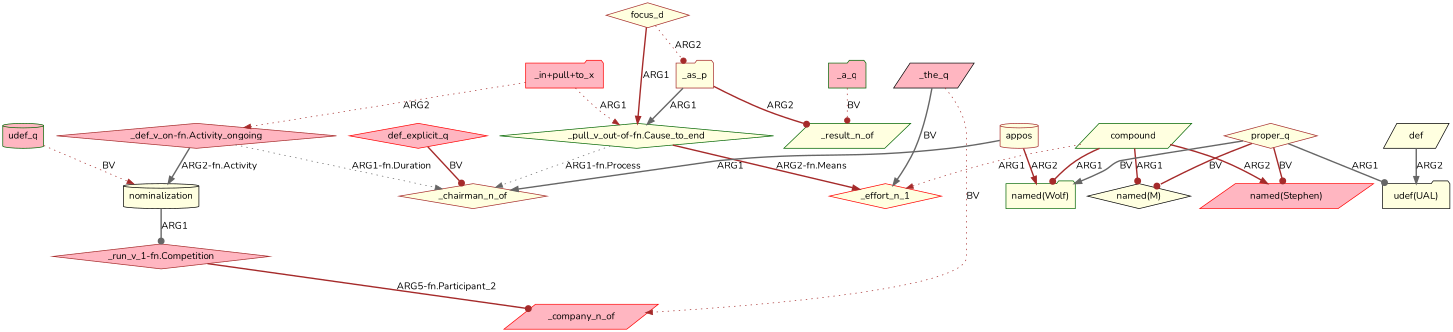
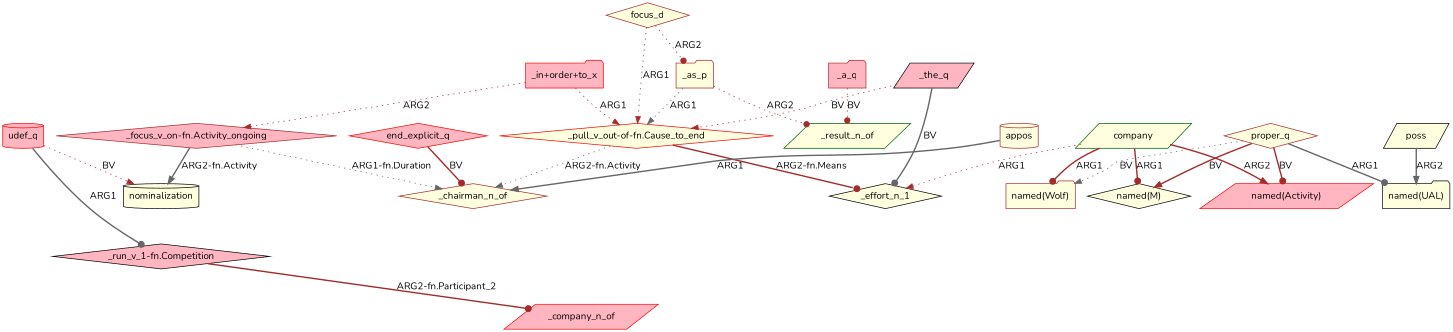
edge "focus_d" -> "_pull_v_out-of-fn.Cause_to_end": style bold -> dotted
node "_in+pull+to_x": label "_in+pull+to_x" -> "_in+order+to_x"
node "_a_q": color darkgreen -> brown
edge "_as_p" -> "_pull_v_out-of-fn.Cause_to_end": style bold -> dotted
edge "_as_p" -> "_result_n_of": style bold -> dotted
node "udef_q": color darkgreen -> red
node "_def_v_on-fn.Activity_ongoing": label "_def_v_on-fn.Activity_ongoing" -> "_focus_v_on-fn.Activity_ongoing"
node "def_explicit_q": label "def_explicit_q" -> "end_explicit_q"
node "_pull_v_out-of-fn.Cause_to_end": color darkgreen -> red
node "compound": label "compound" -> "company"
node "def": label "def" -> "poss"
edge "_the_q" -> "_effort_n_1": arrowhead normal -> dot
edge "proper_q" -> "named(Wolf)": style bold -> dotted
edge "proper_q" -> "named(M)": arrowhead dot -> normal
edge "appos" -> "named(Wolf)": removed, label "ARG2"
edge "_pull_v_out-of-fn.Cause_to_end" -> "_chairman_n_of": label "ARG1-fn.Process" -> "ARG2-fn.Activity"
edge "_pull_v_out-of-fn.Cause_to_end" -> "_effort_n_1": arrowhead normal -> dot
node "_effort_n_1": color red -> black
node "named(Wolf)": color darkgreen -> brown
node "named(Stephen)": label "named(Stephen)" -> "named(Activity)"
node "udef(UAL)": label "udef(UAL)" -> "named(UAL)"
edge "nominalization" -> "_run_v_1-fn.Competition": now "udef_q" -> "_run_v_1-fn.Competition"
node "_run_v_1-fn.Competition": color brown -> black
edge "_the_q" -> "_company_n_of": now "_the_q" -> "_pull_v_out-of-fn.Cause_to_end"
edge "_run_v_1-fn.Competition" -> "_company_n_of": label "ARG5-fn.Participant_2" -> "ARG2-fn.Participant_2"
